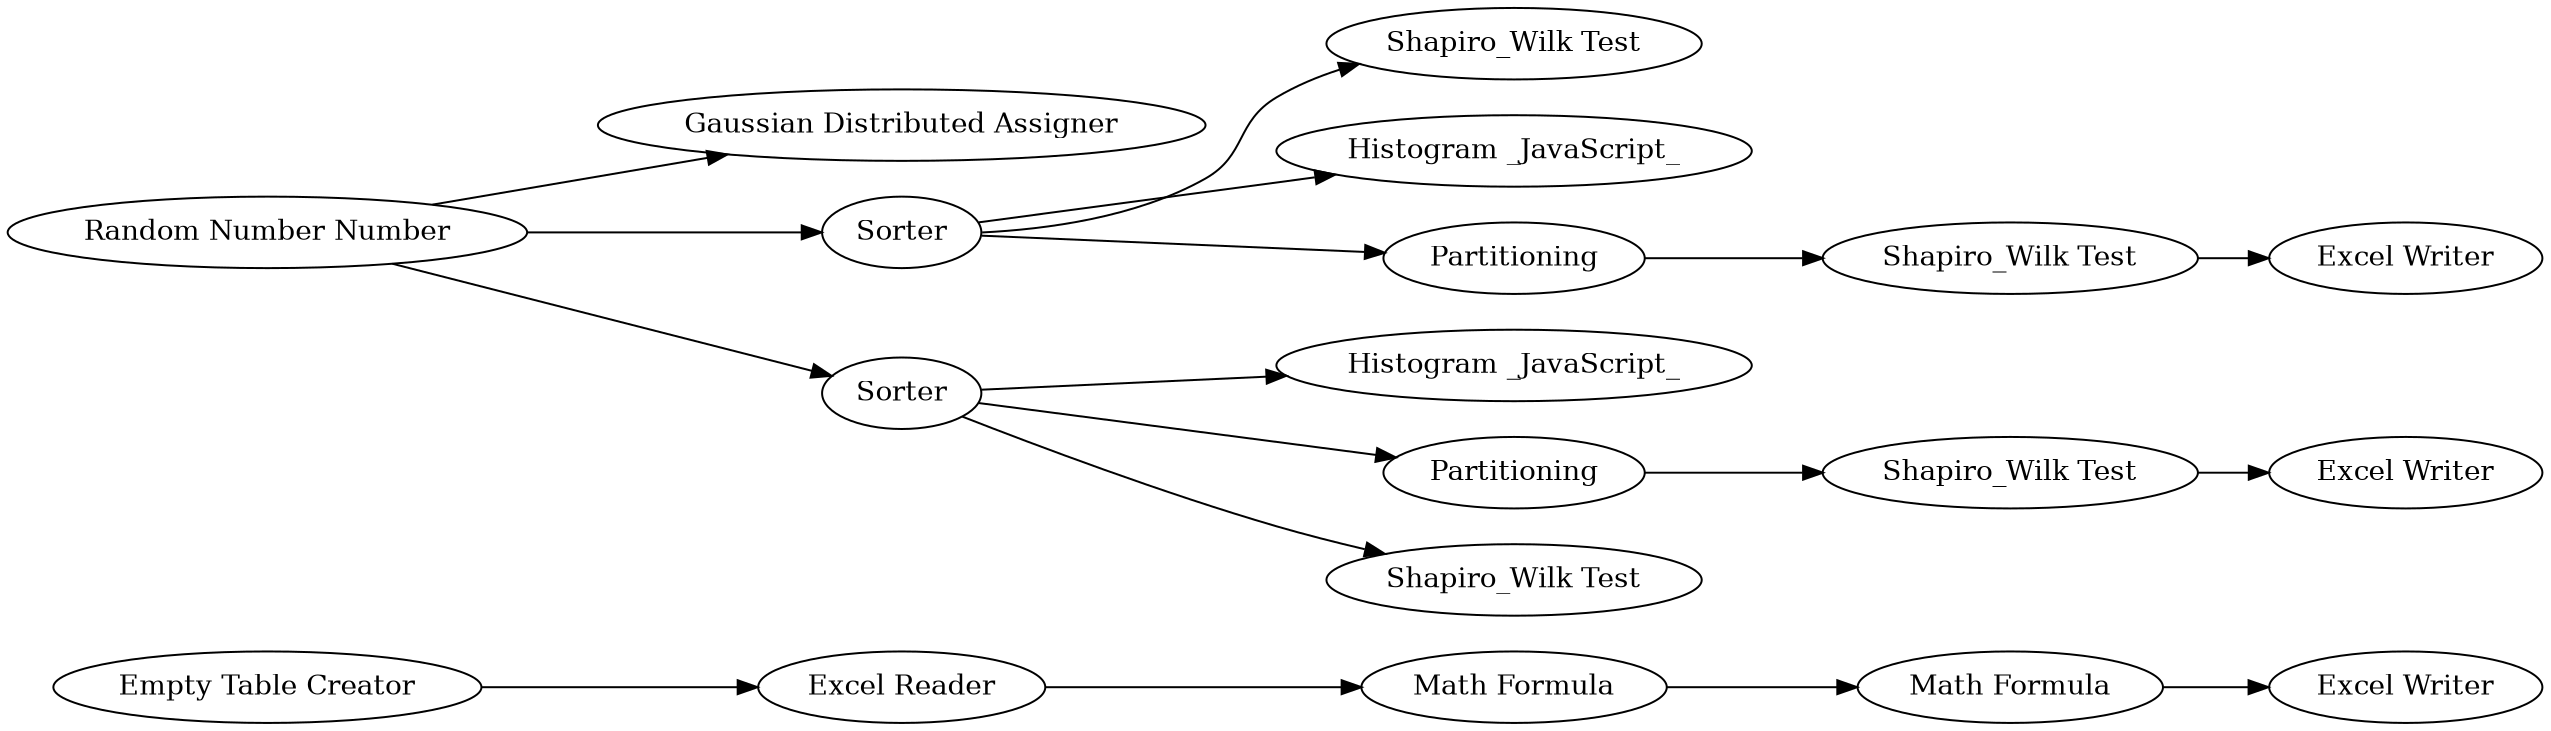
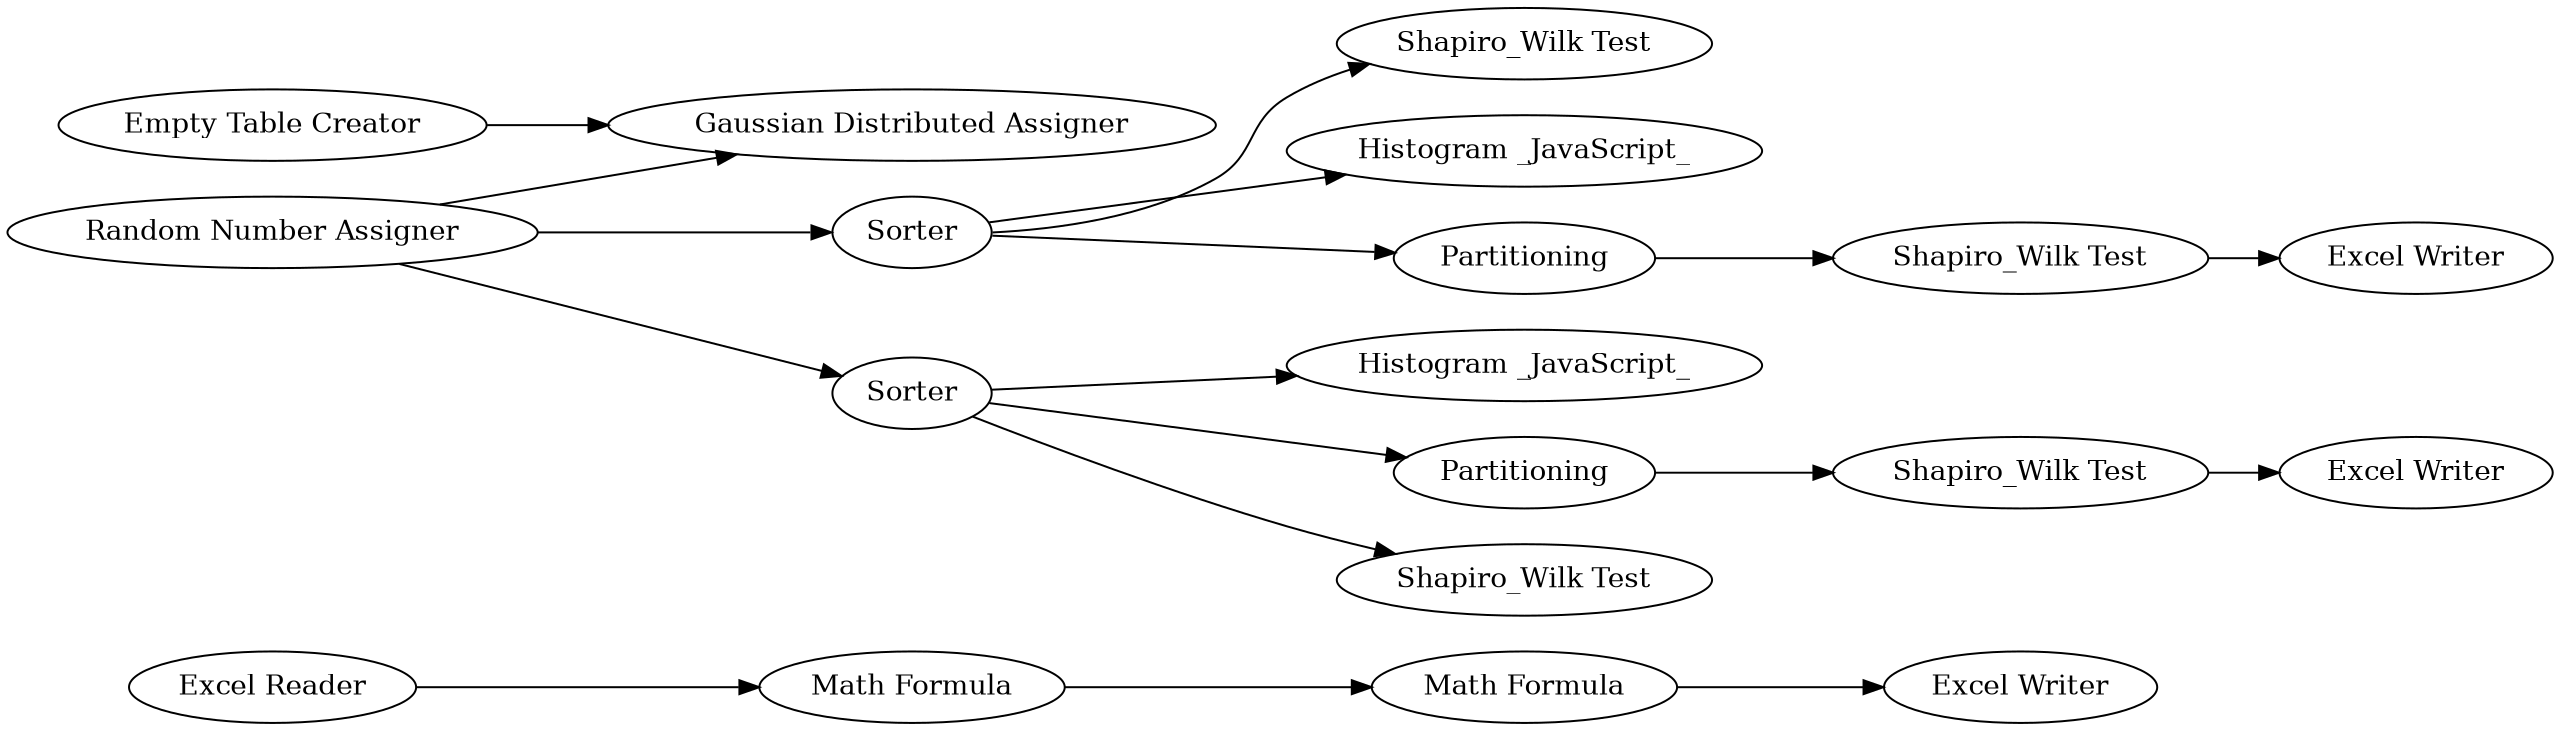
node "Random Number Number": label "Random Number Number" -> "Random Number Assigner"
edge "Empty Table Creator" -> "Excel Reader": now "Empty Table Creator" -> "Gaussian Distributed Assigner"
